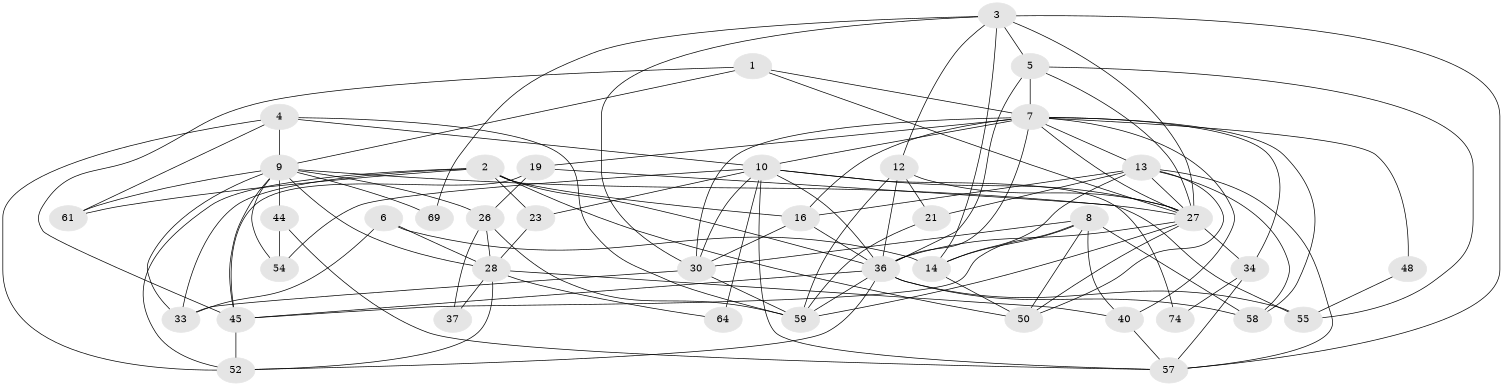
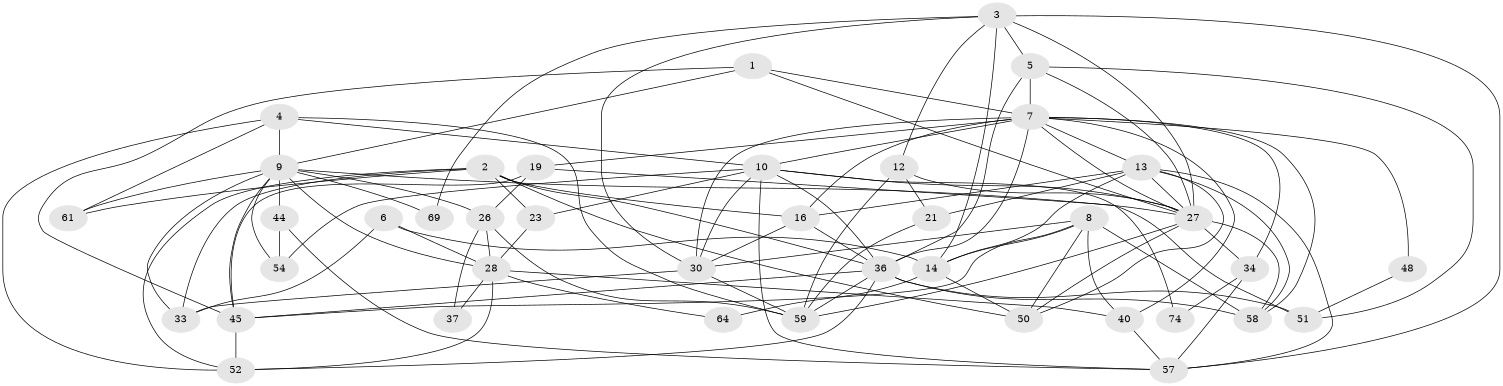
edge "12" -- "36": removed
edge "27" -- "36": now "27" -- "58"
edge "10" -- "64": now "14" -- "64"
node "55": label "55" -> "51"
